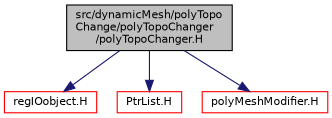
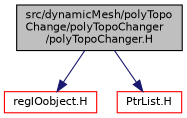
node "polyMeshModifier.H": removed
